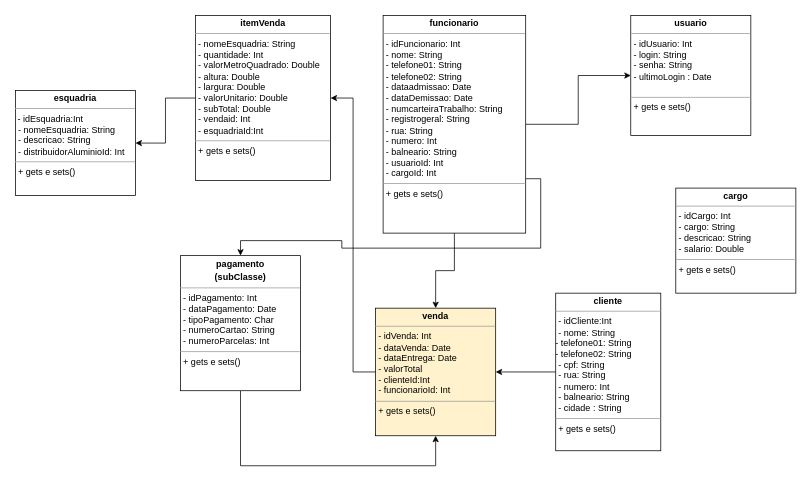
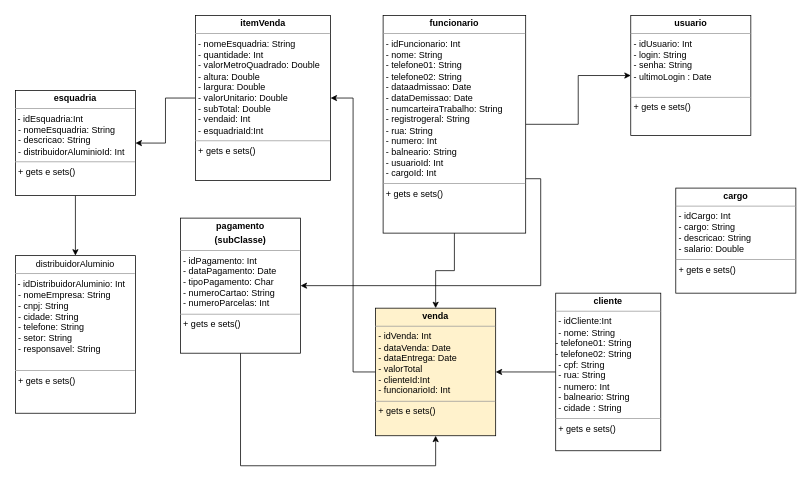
edge "esquadria - idEsquadria:Int - nomeEsquadria: String - descricao: String - distribuidorAluminioId: Int + gets e sets()" -> "distribuidorAluminio - idDistribuidorAluminio: Int - nomeEmpresa: String - cnpj: String - cidade: String - telefone: String - setor: String - responsavel: String + gets e sets()": added
node "pagamento (subClasse) - idPagamento: Int - dataPagamento: Date - tipoPagamento: Char - numeroCartao: String - numeroParcelas: Int + gets e sets()": moved (240, 323) -> (240, 285)
node "distribuidorAluminio - idDistribuidorAluminio: Int - nomeEmpresa: String - cnpj: String - cidade: String - telefone: String - setor: String - responsavel: String + gets e sets()": added
